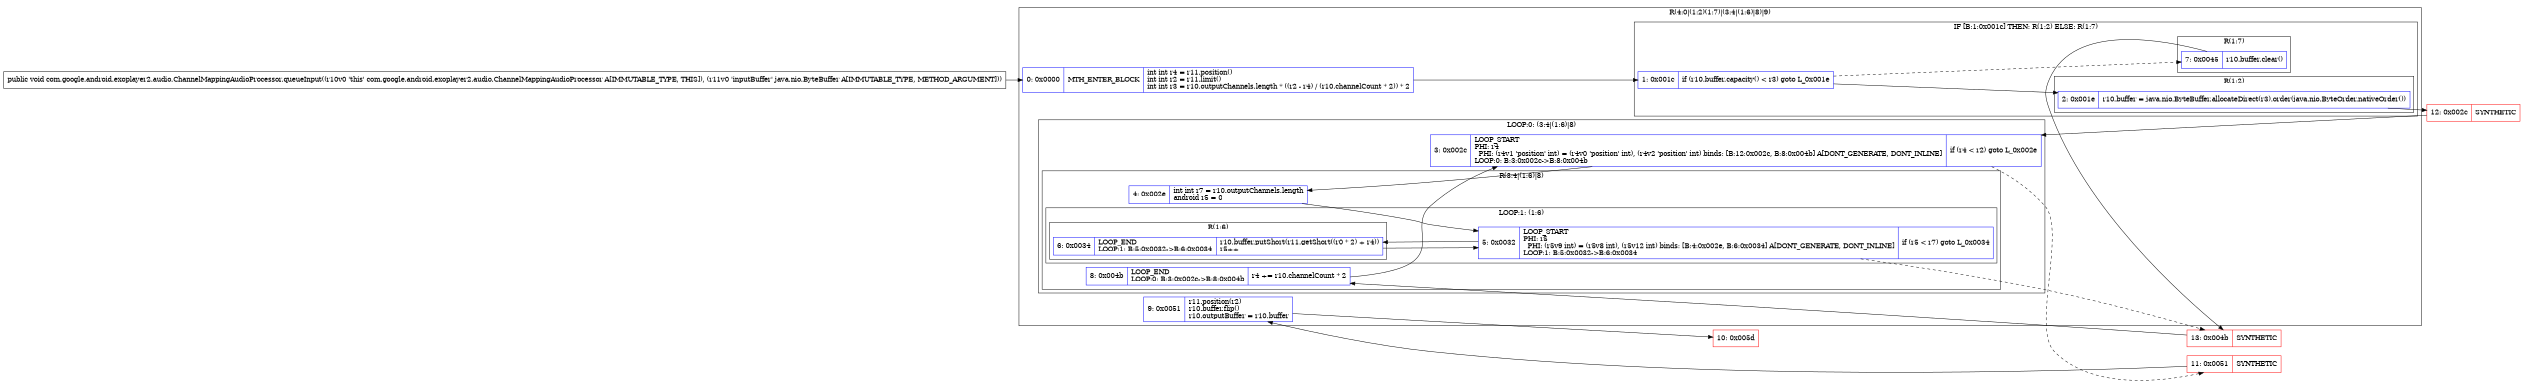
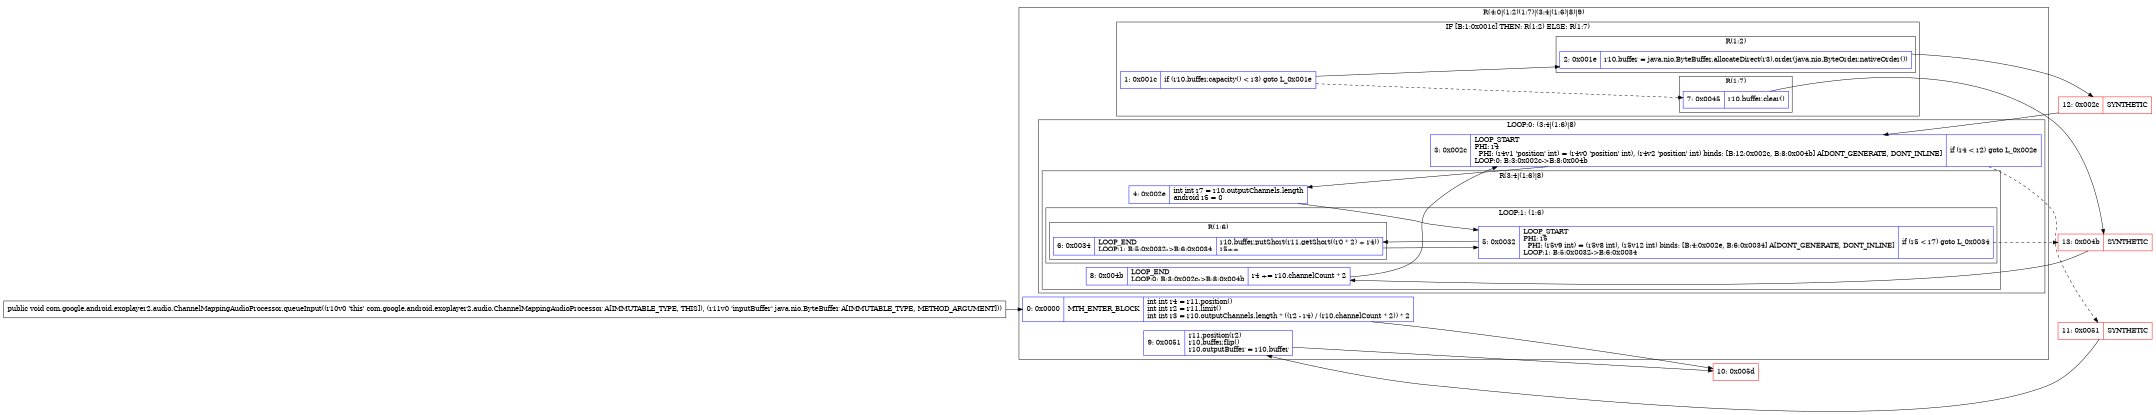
edge "0: 0x0000" -> "1: 0x001c": now "0: 0x0000" -> "10: 0x005d"
